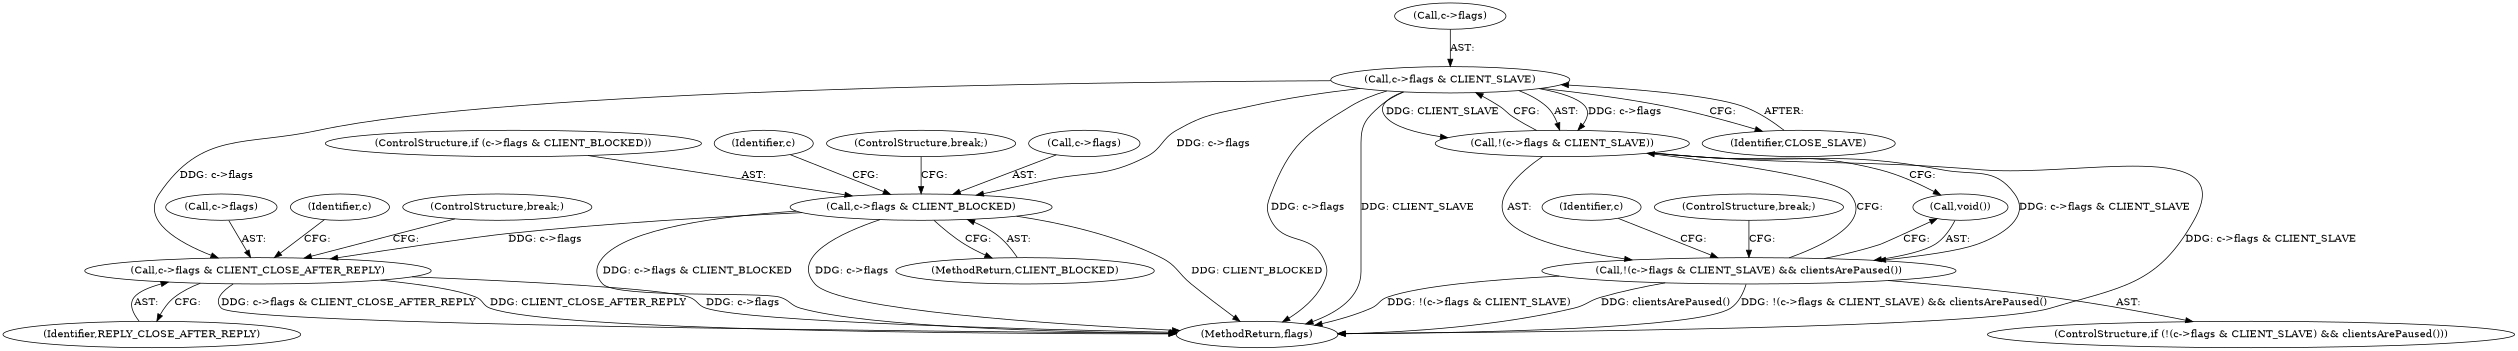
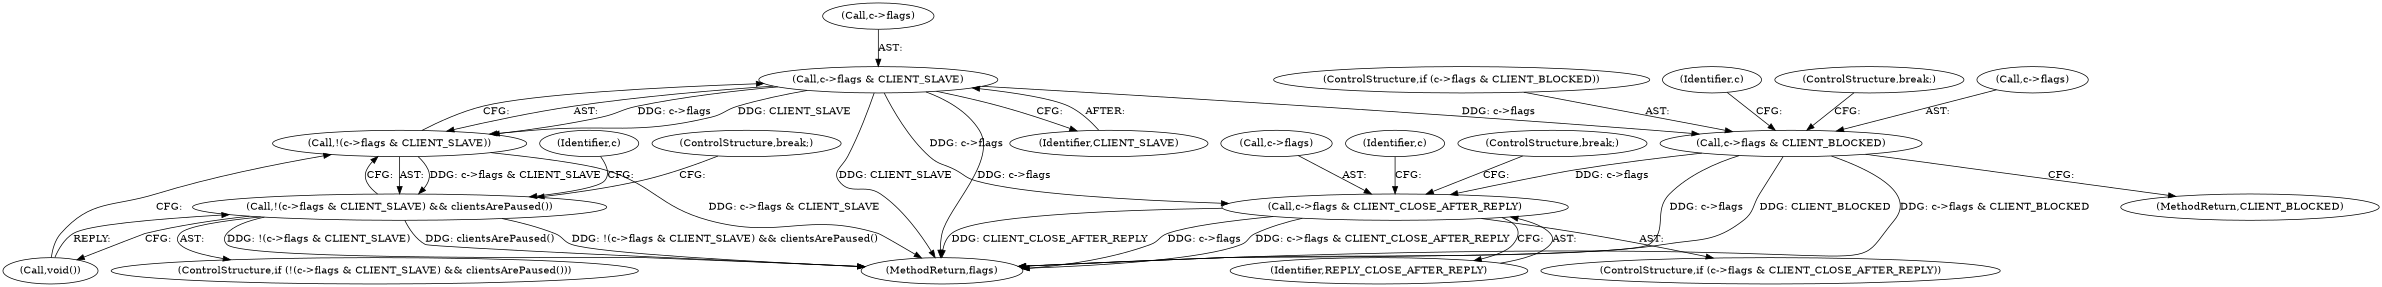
node "(Identifier,CLOSE_SLAVE)": label "(Identifier,CLOSE_SLAVE)" -> "(Identifier,CLIENT_SLAVE)"
edge "(Call,!(c->flags & CLIENT_SLAVE))" -> "(Call,void())": reversed
edge "(MethodReturn,CLIENT_BLOCKED)" -> "(Call,c->flags & CLIENT_BLOCKED)": removed, label "AST:"
edge "(Call,void())" -> "(Call,!(c->flags & CLIENT_SLAVE) && clientsArePaused())": label "AST: " -> "REPLY: "
node "(ControlStructure,if (c->flags & CLIENT_CLOSE_AFTER_REPLY))": added
